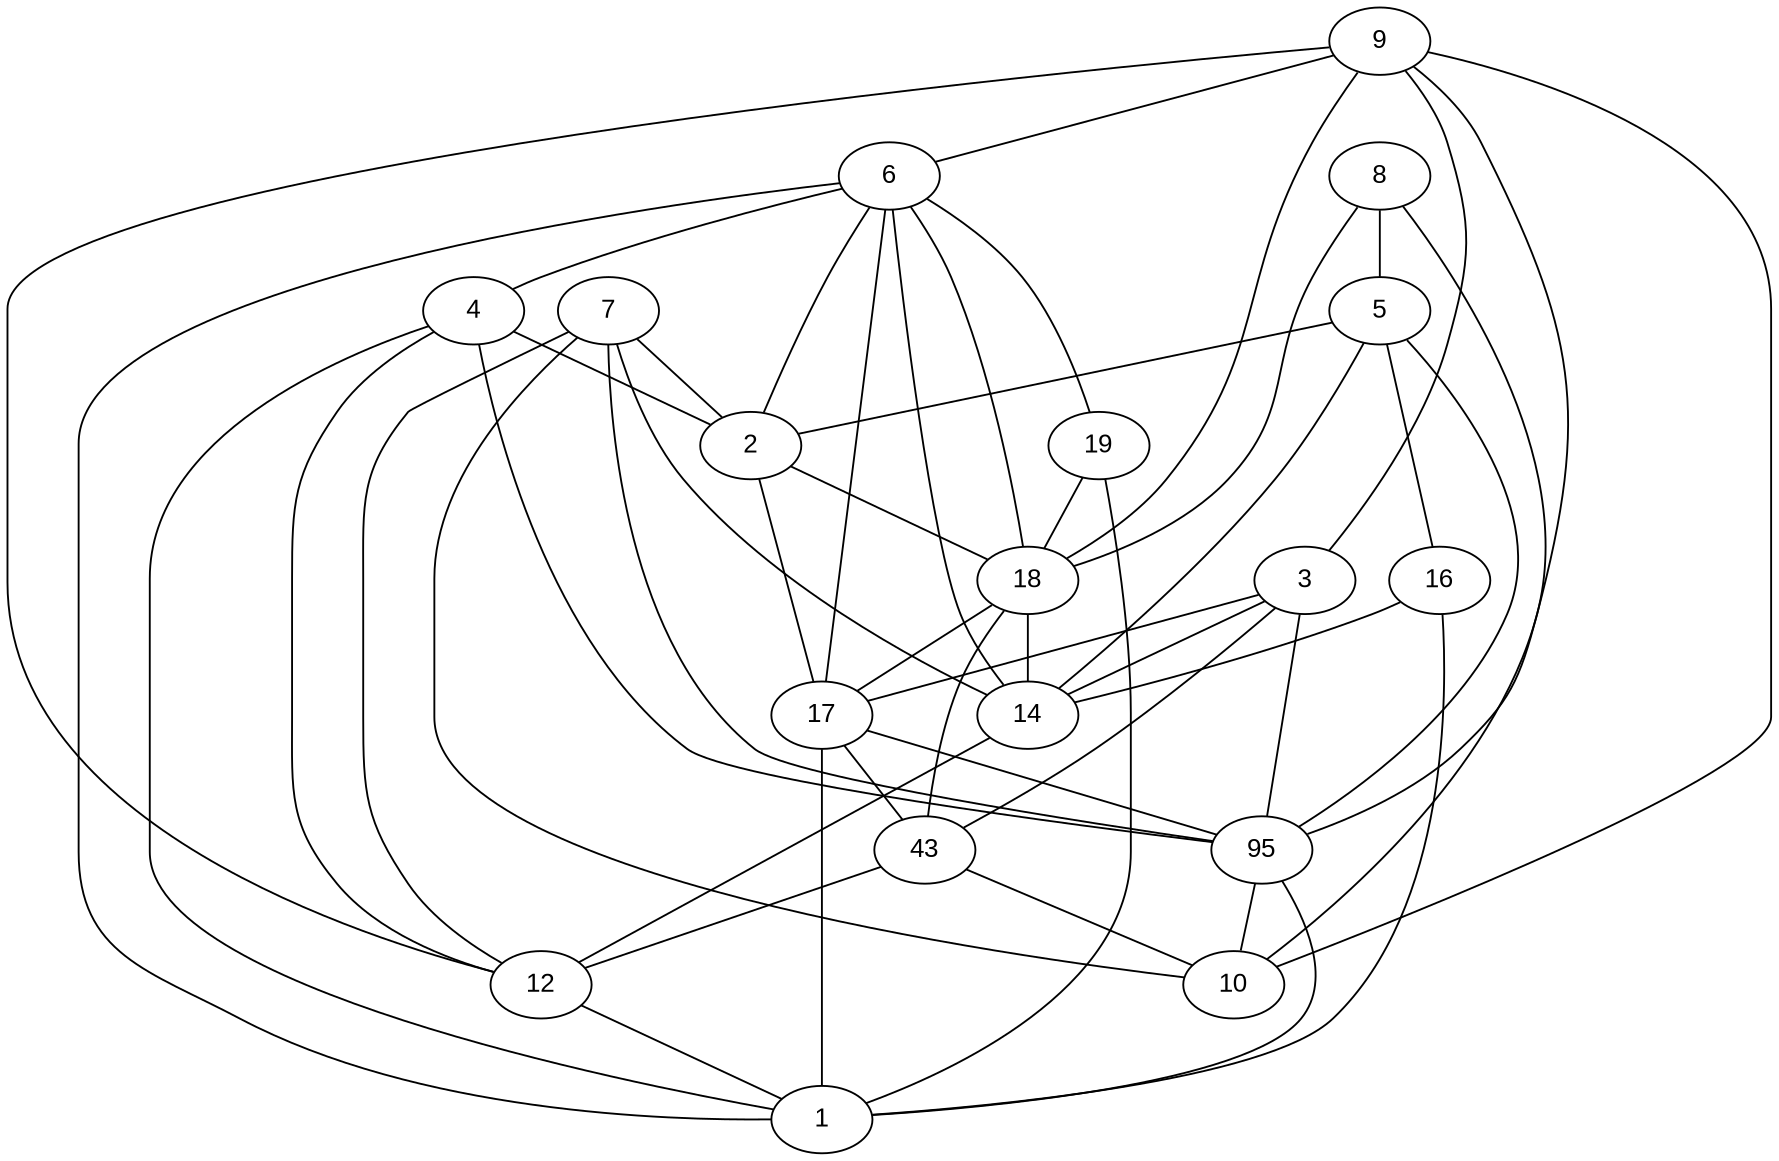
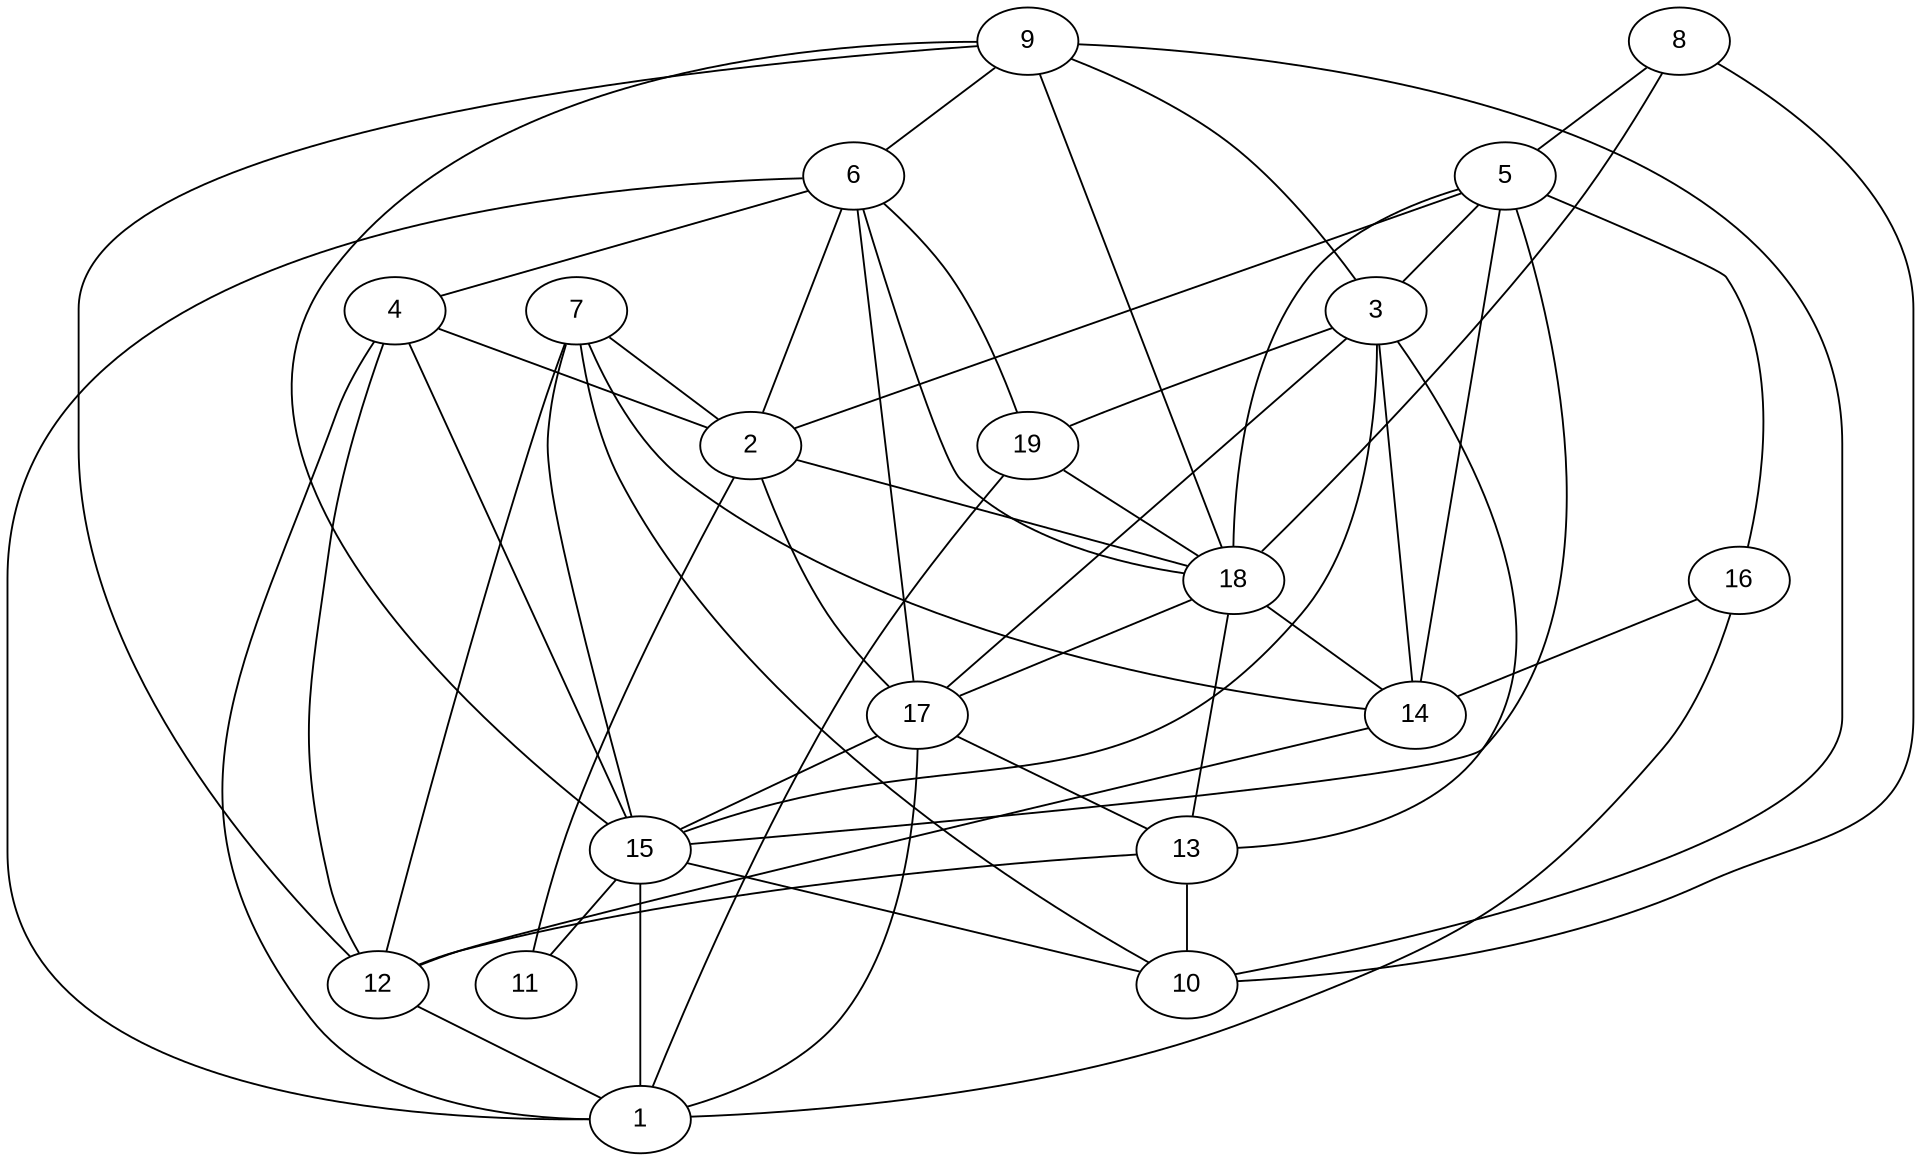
edge "5" -- "3": added
edge "5" -- "18": added
edge "3" -- "19": added
edge "6" -- "14": removed
node "43": label "43" -> "13"
node "95": label "95" -> "15"
node "11": added
